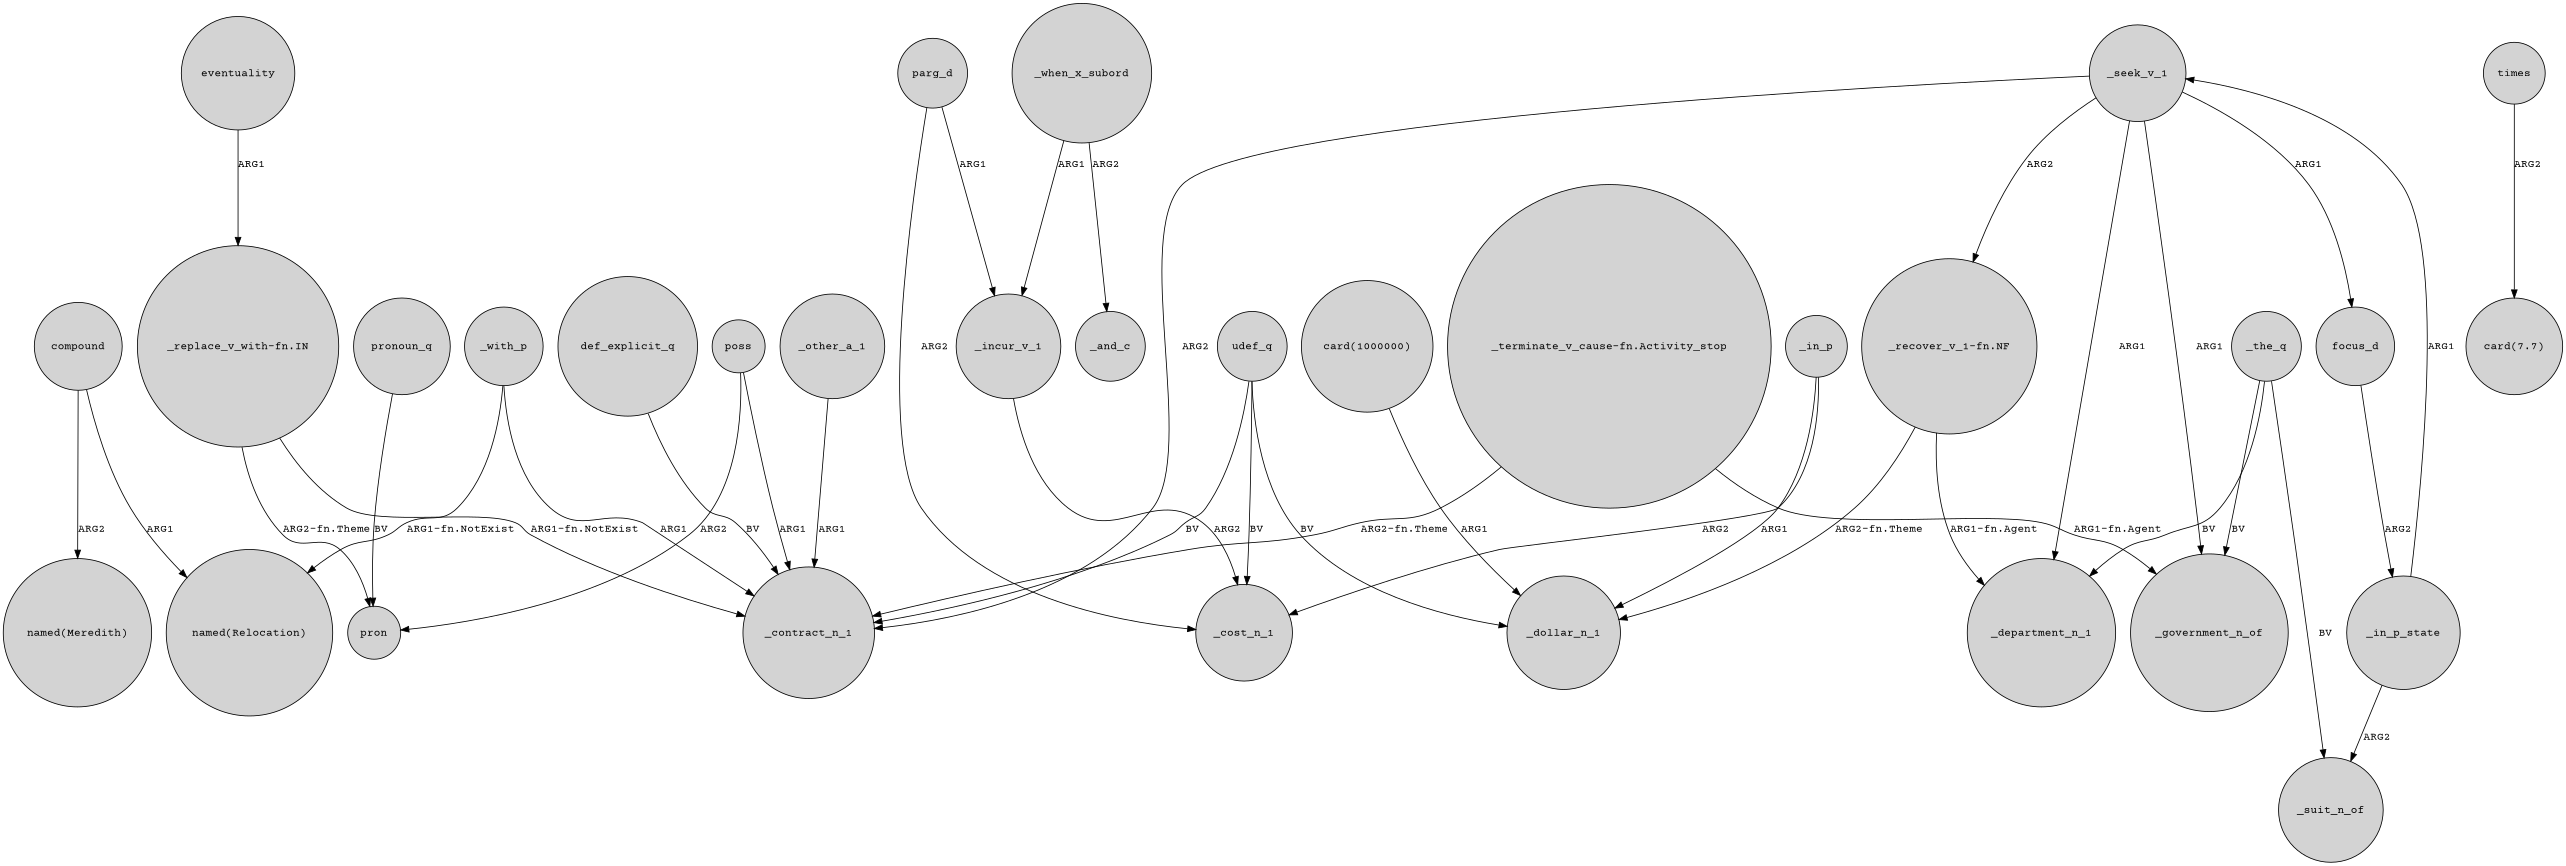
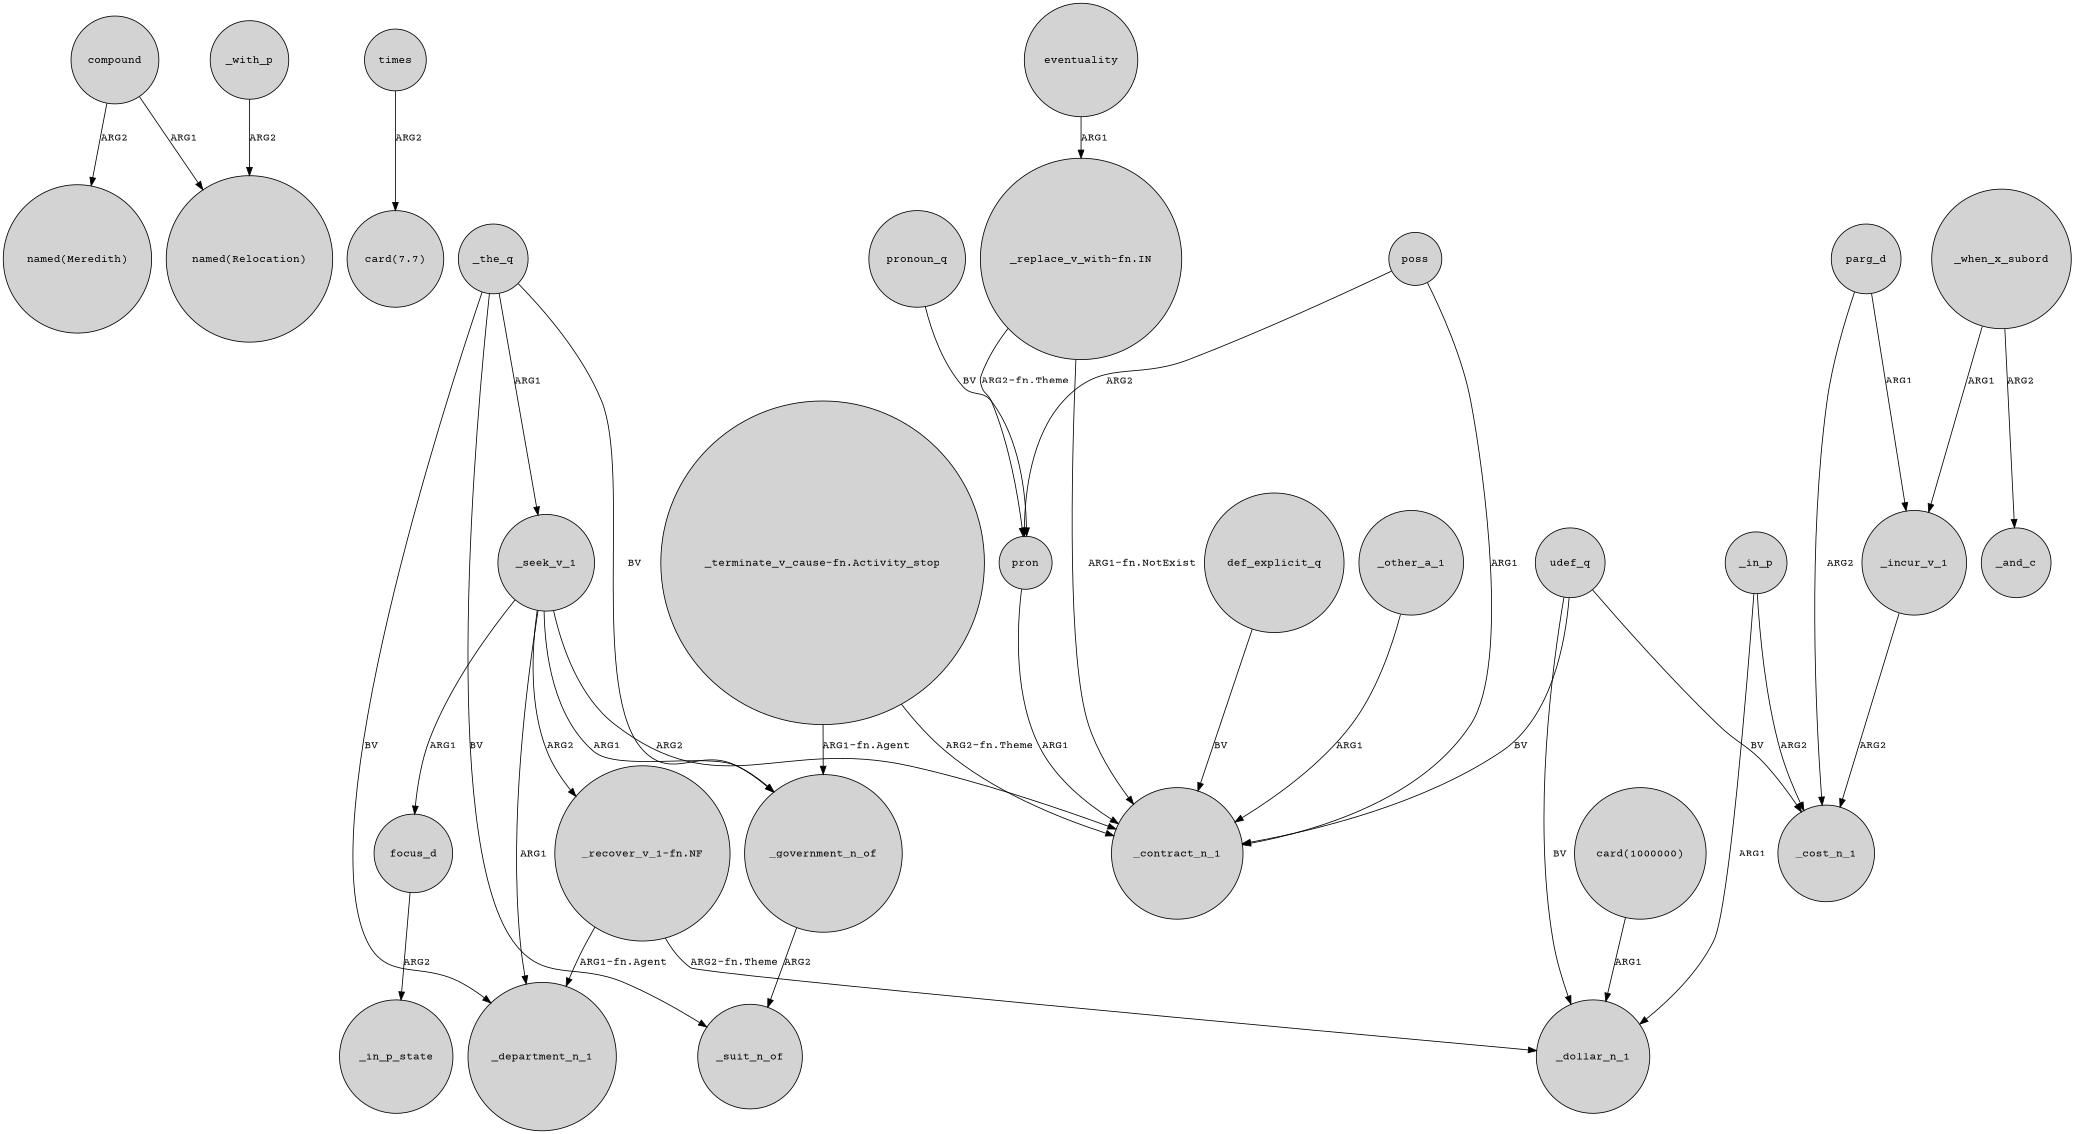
edge "_in_p_state" -> "_seek_v_1": now "_the_q" -> "_seek_v_1"
edge "_with_p" -> "_contract_n_1": now "pron" -> "_contract_n_1"
edge "_with_p" -> "named(Relocation)": label "ARG1-fn.NotExist" -> "ARG2"
edge "_in_p_state" -> "_suit_n_of": now "_government_n_of" -> "_suit_n_of"
